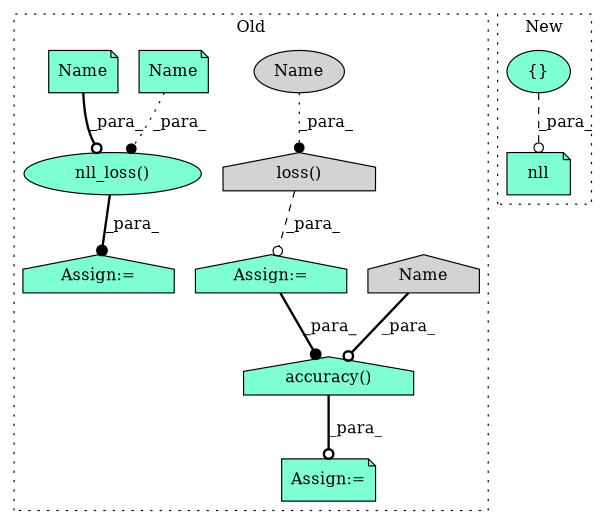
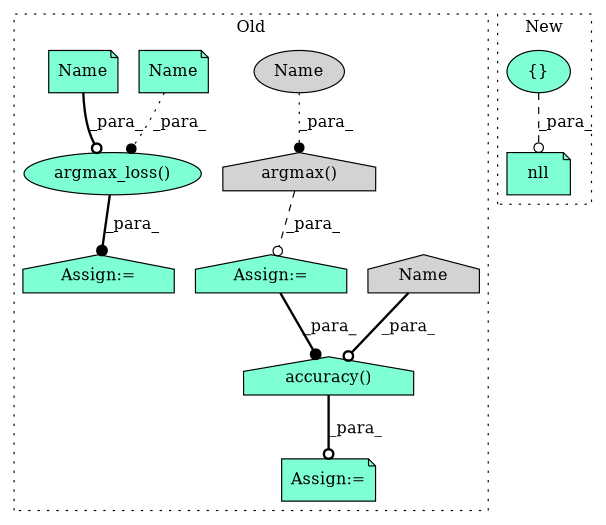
node "nll_loss()": label "nll_loss()" -> "argmax_loss()"
node "loss()": label "loss()" -> "argmax()"
